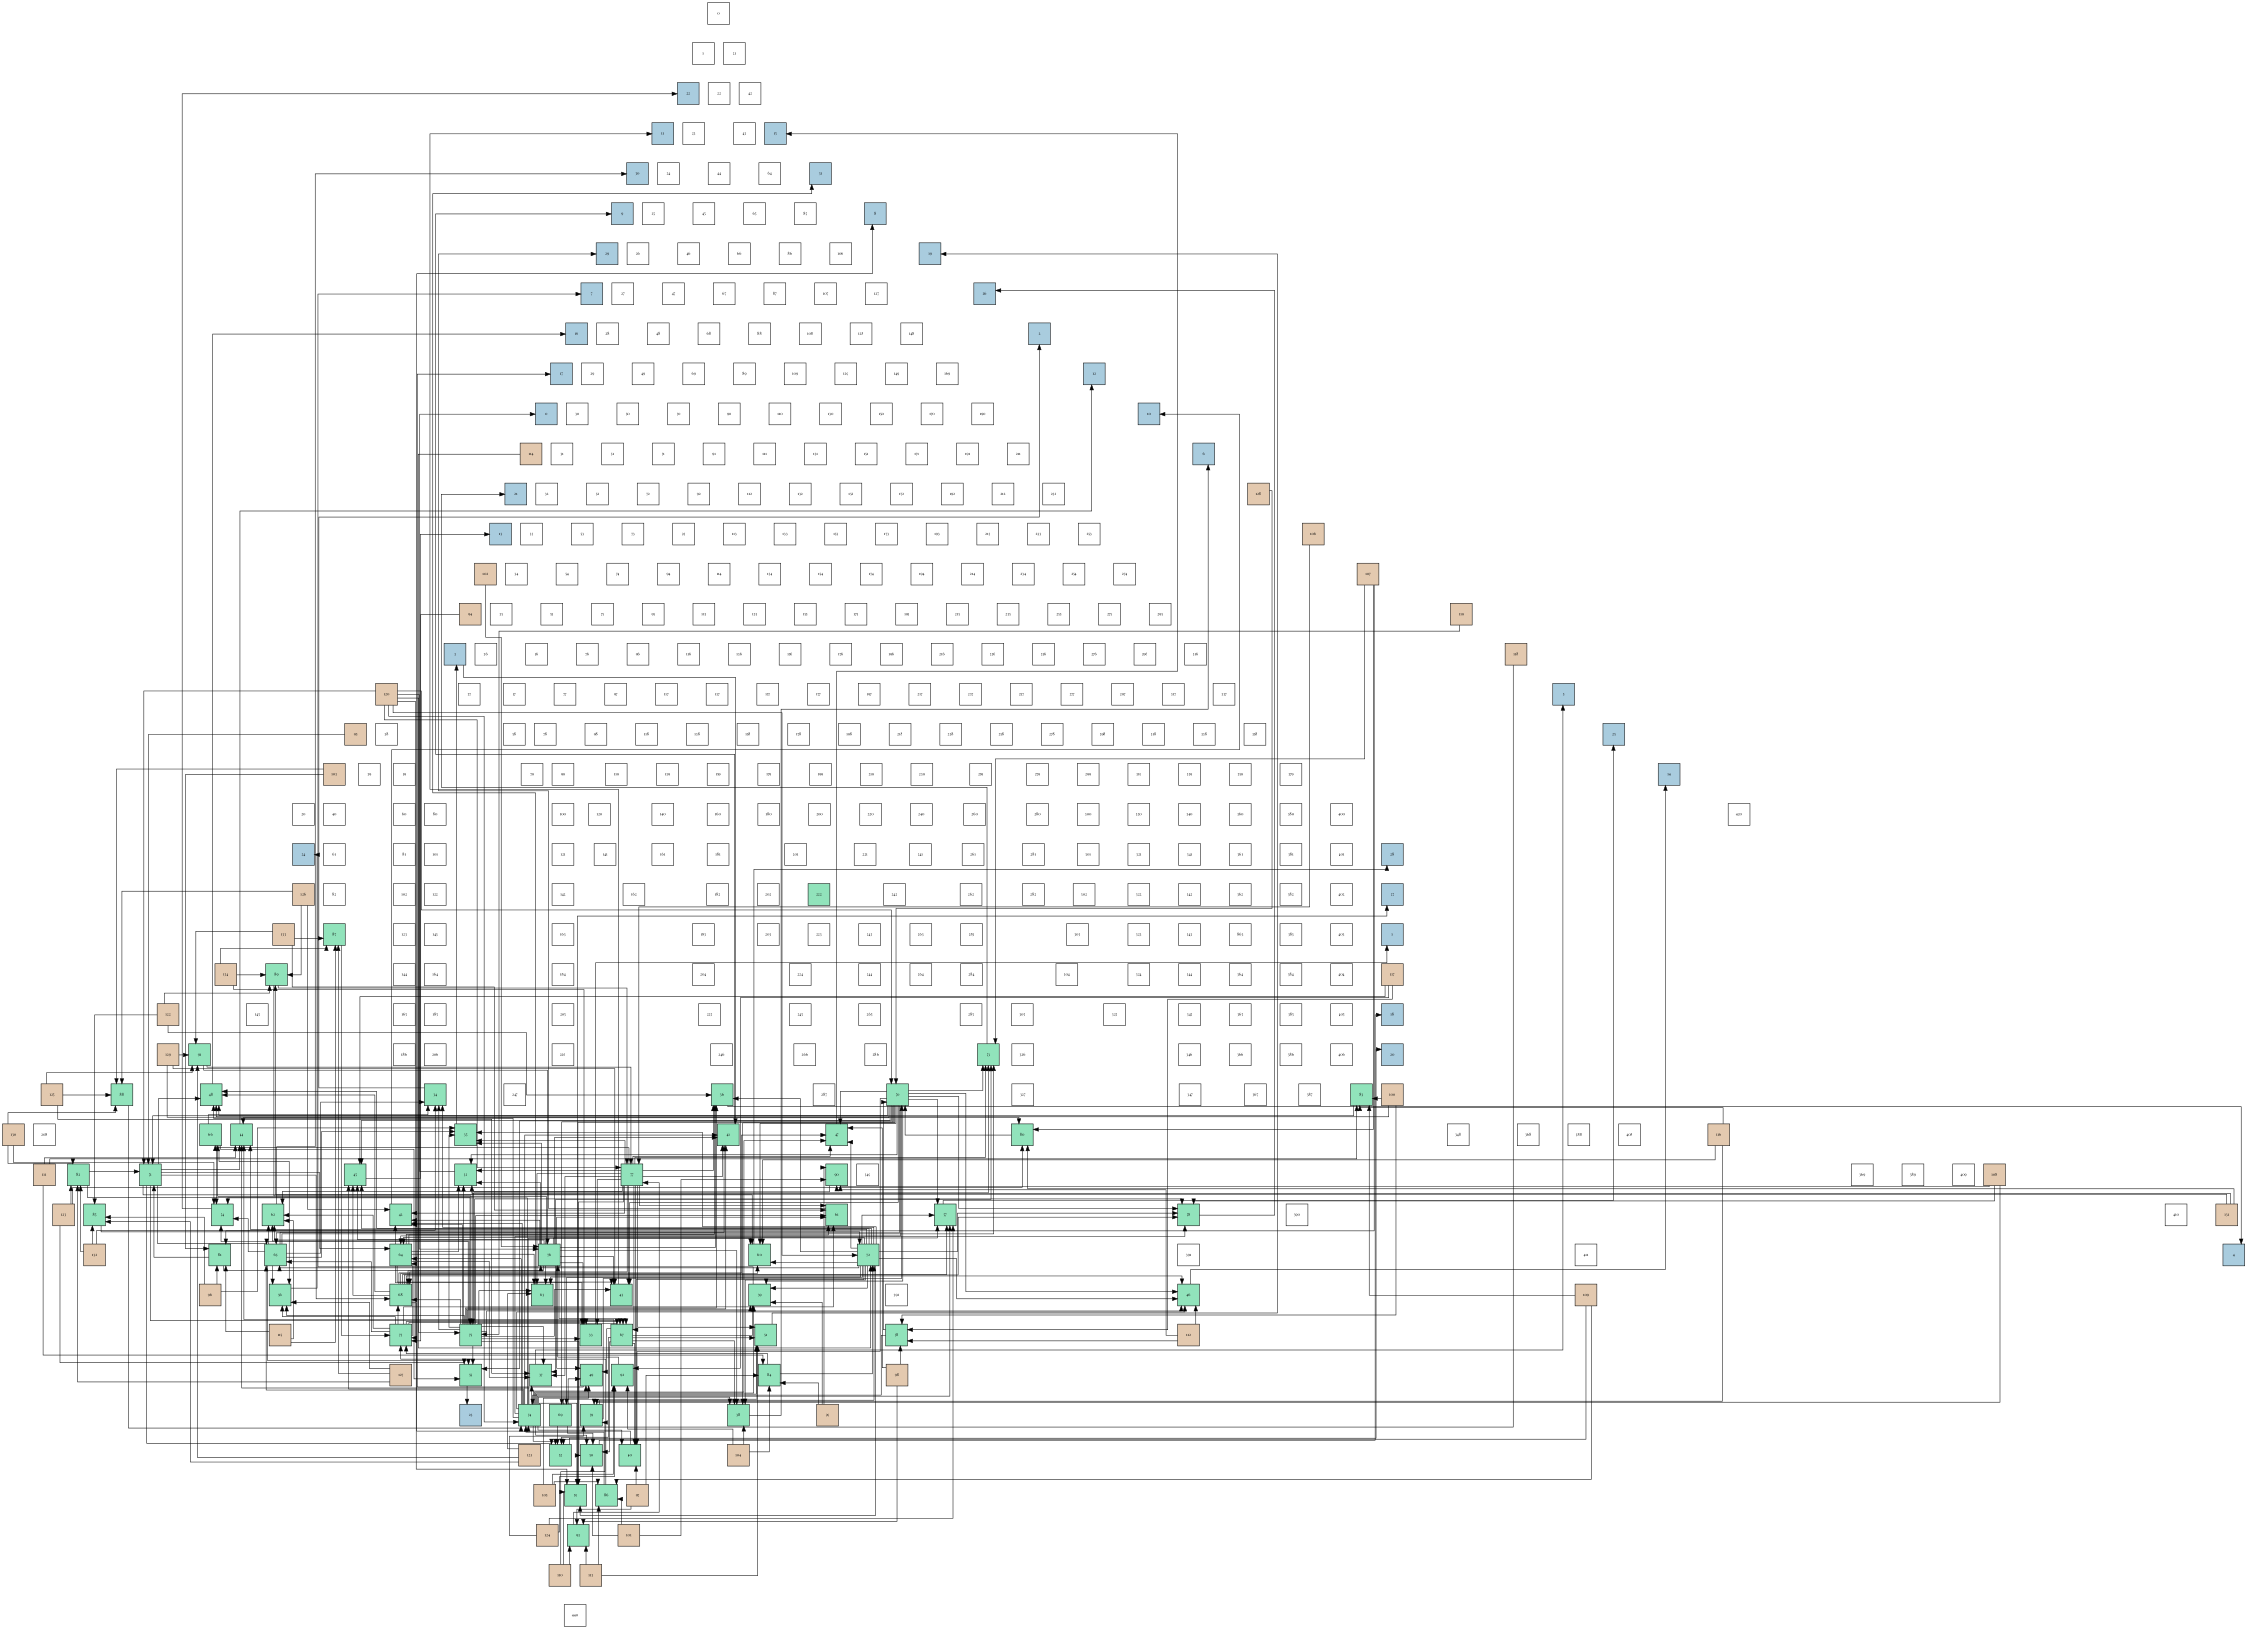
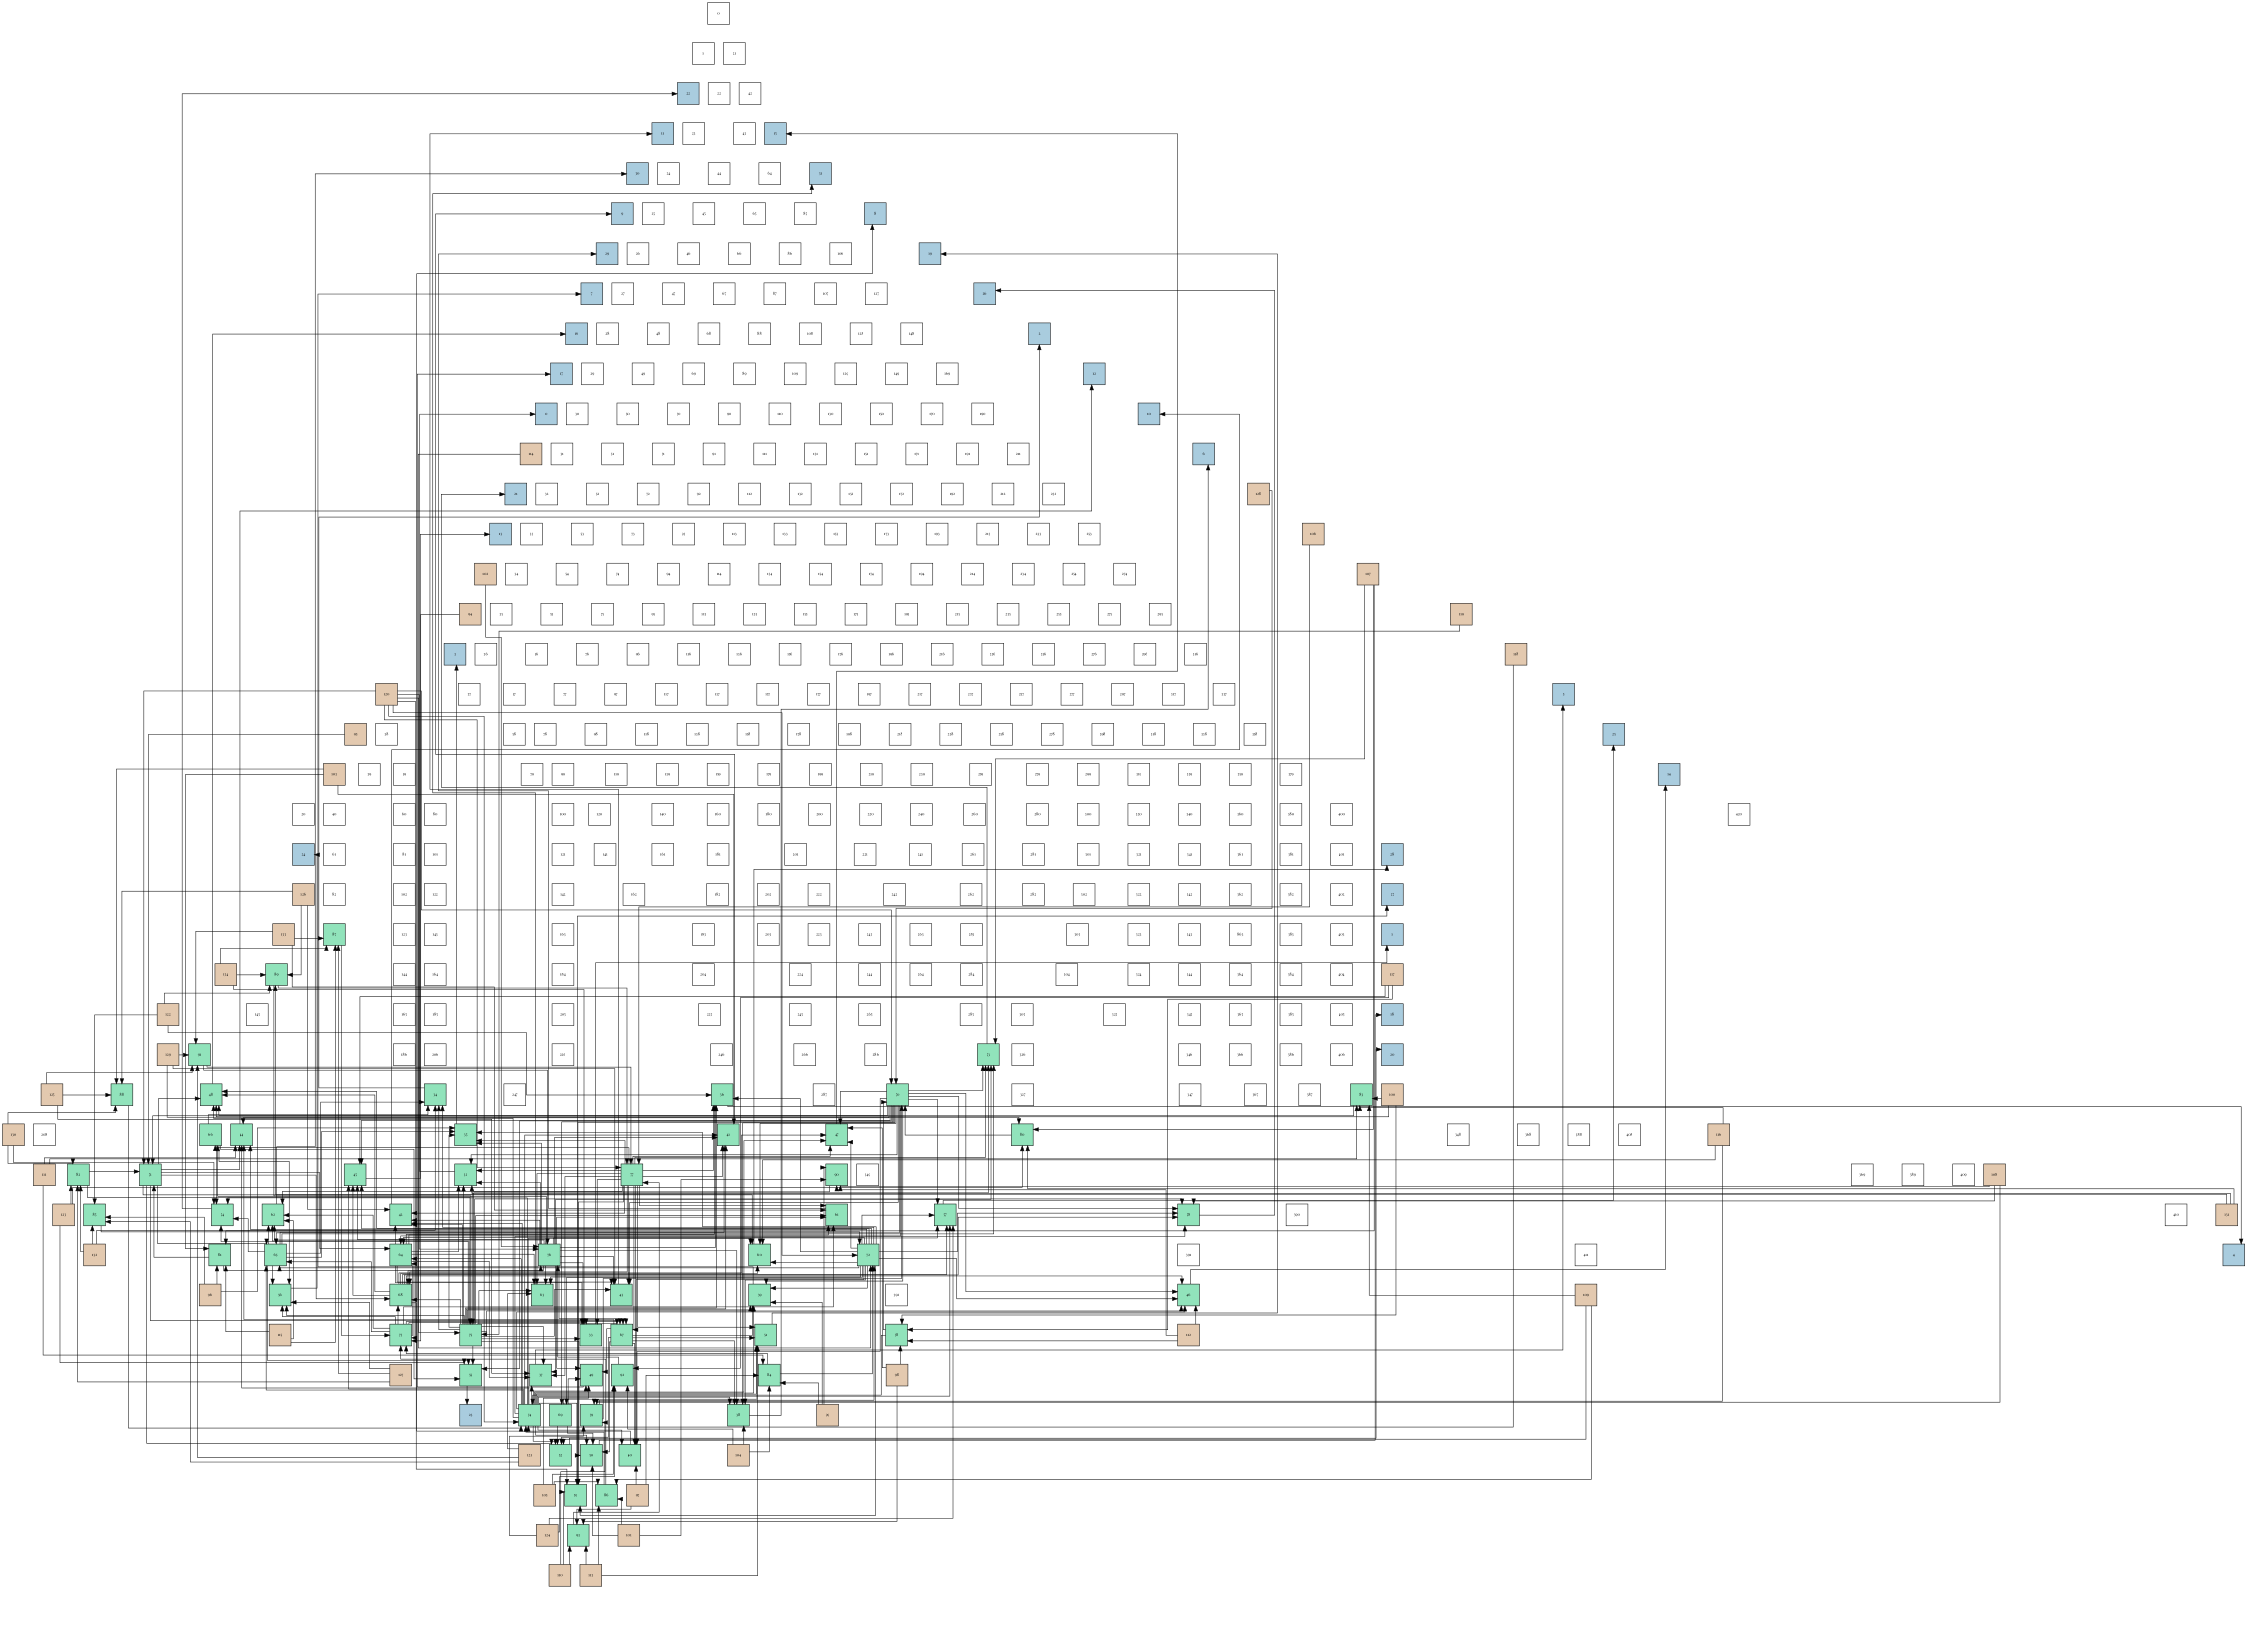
edge "3" -> "41": now "103" -> "41"
node "222": fillcolor #91e3bb -> #ffffff
node "440": removed
